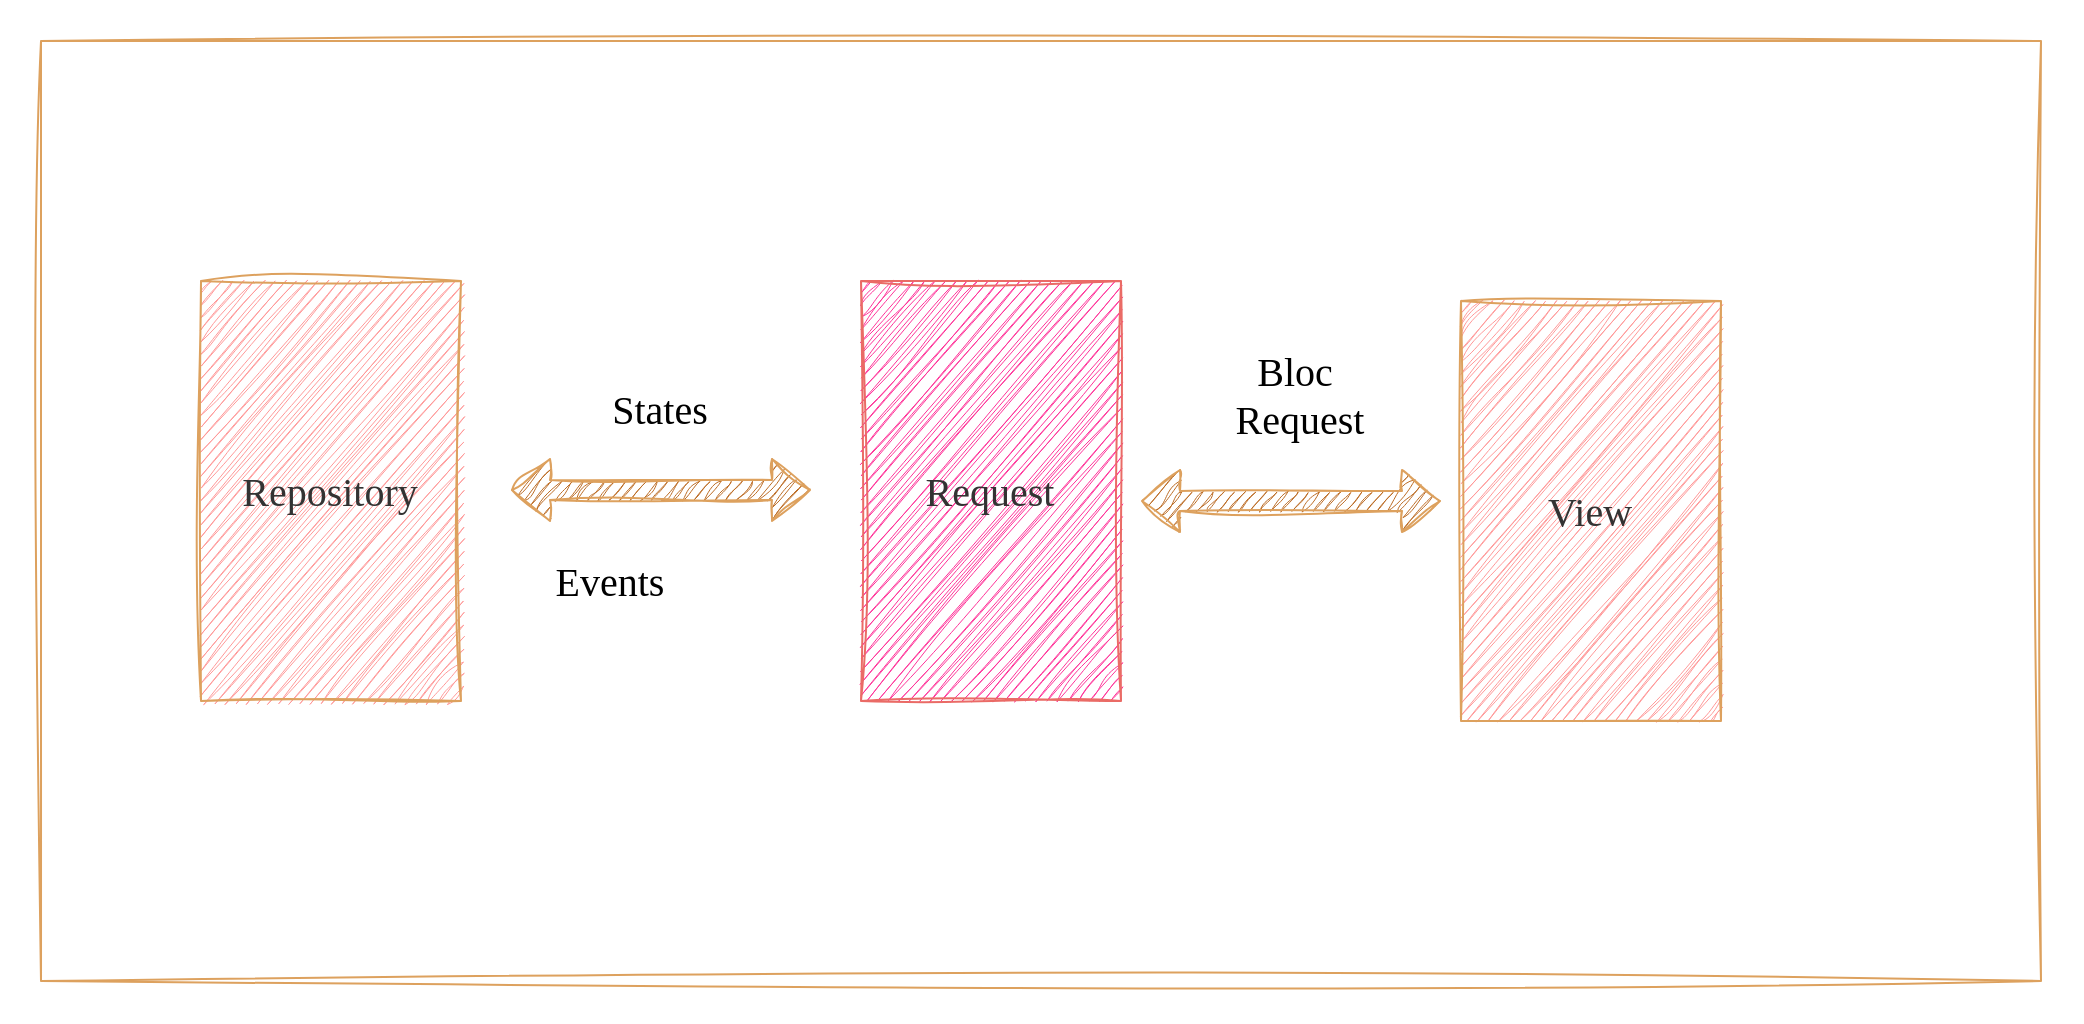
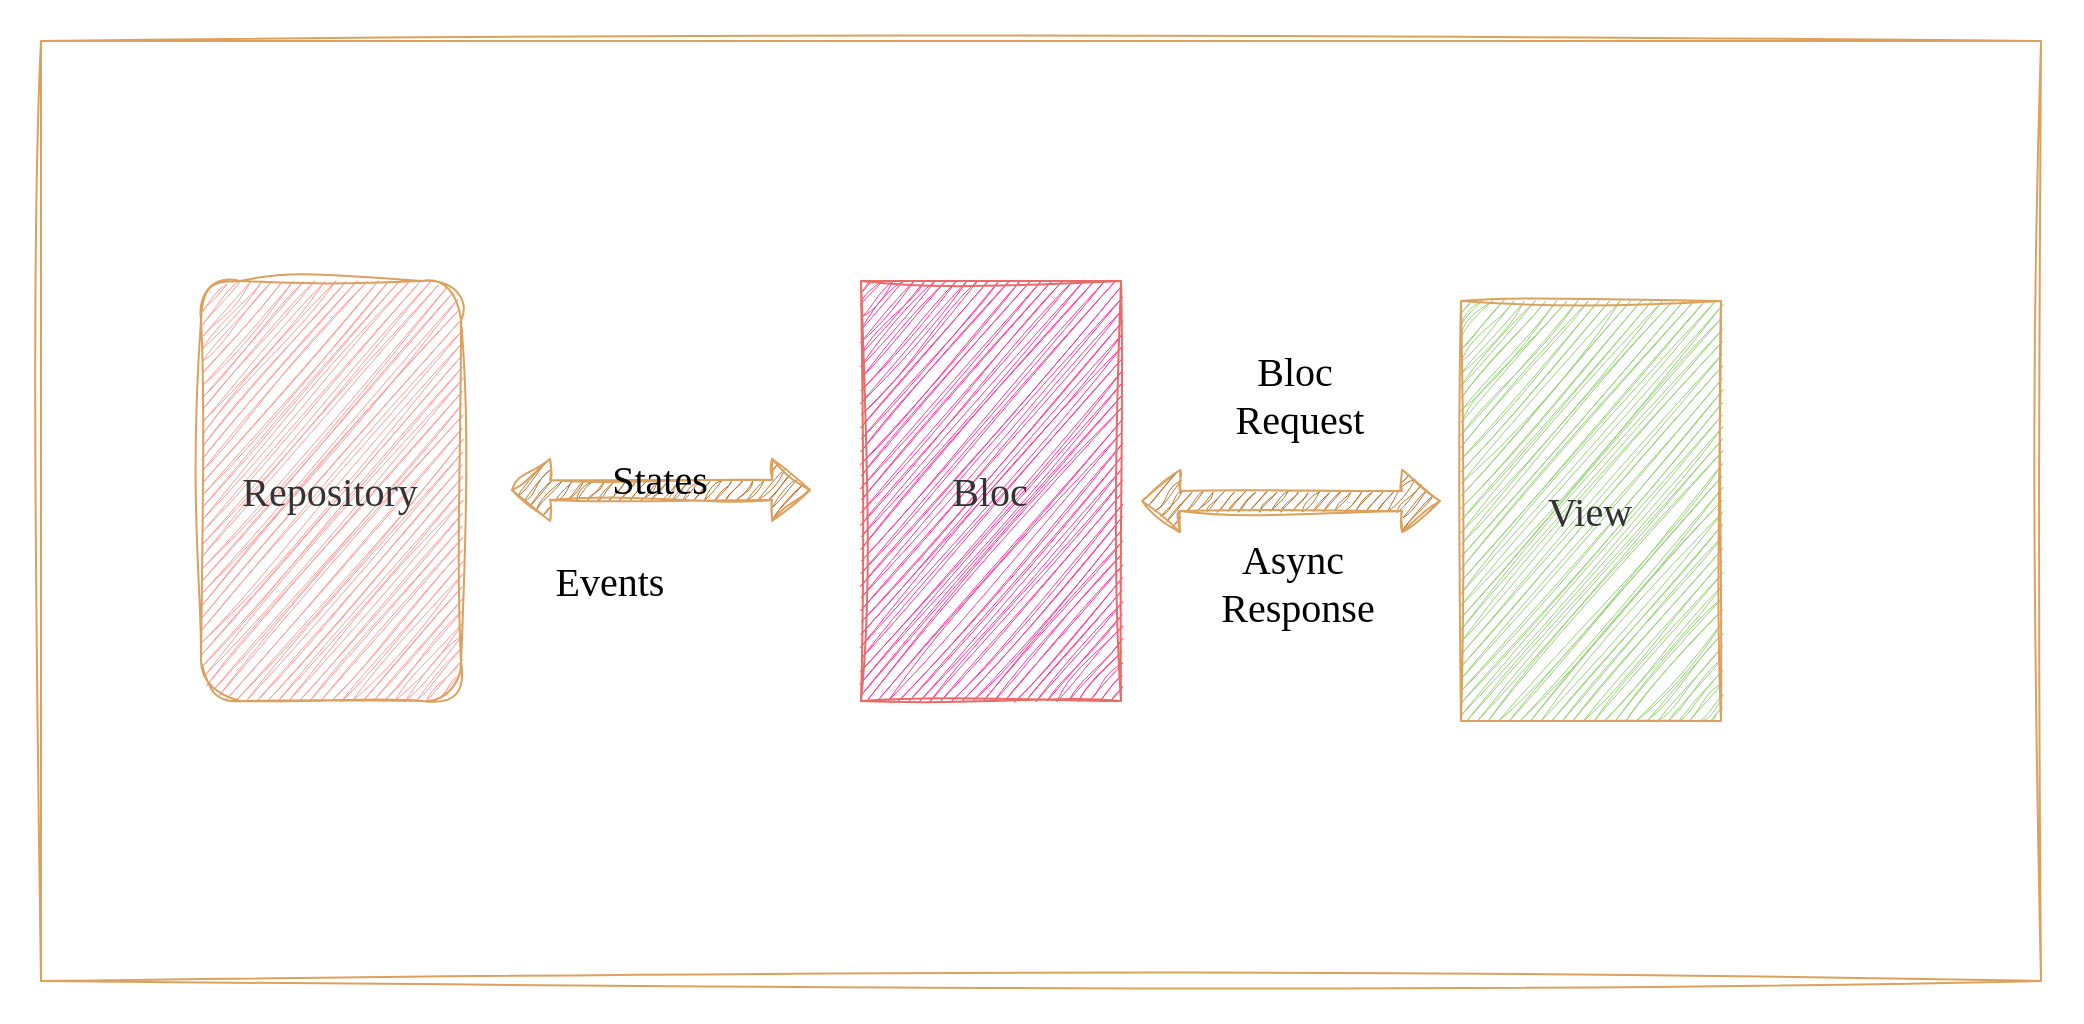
node "States": moved (661, 409) -> (661, 479)
node "Repository": shape rectangle -> rounded rectangle
node "Request": label "Request" -> "Bloc"
node "View": fillcolor #ff9999 -> #97d077
node "Async Response": added
